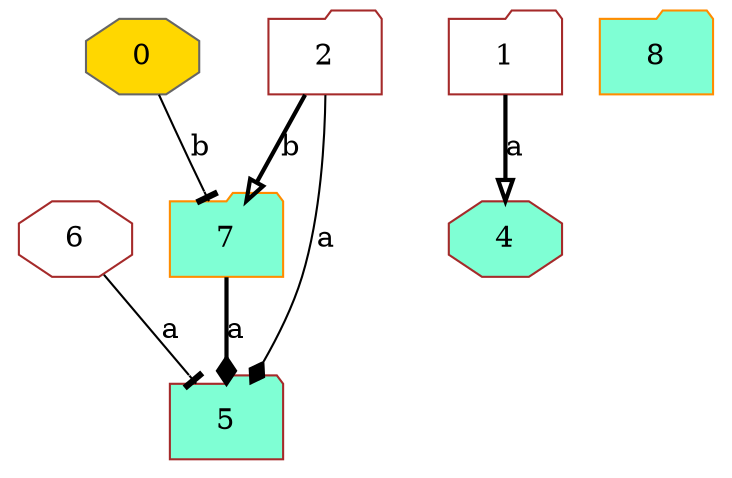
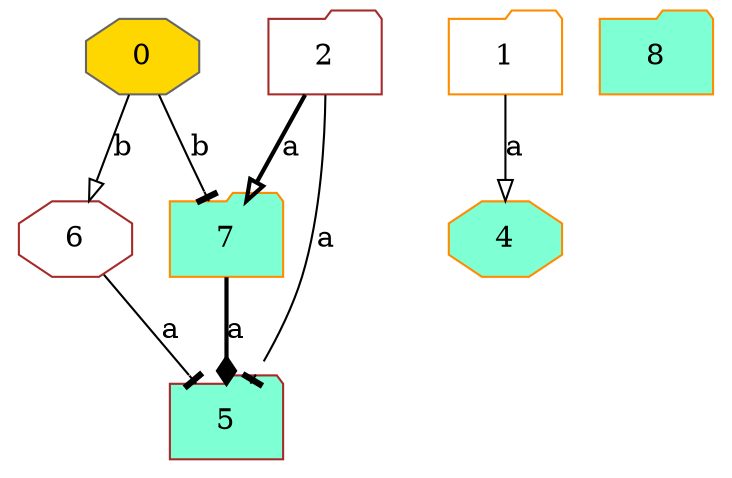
node "1": color brown -> darkorange
edge "1" -> "4": style bold -> solid
edge "0" -> "6": added, label "b"
edge "2" -> "7": label "b" -> "a"
edge "2" -> "5": arrowhead diamond -> tee
node "4": color brown -> darkorange
